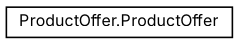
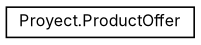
node "ProductOffer.ProductOffer": label "ProductOffer.ProductOffer" -> "Proyect.ProductOffer"
